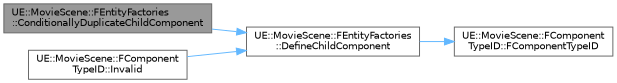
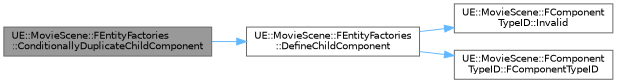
edge "UE::MovieScene::FComponent TypeID::Invalid" -> "UE::MovieScene::FEntityFactories ::DefineChildComponent": reversed
